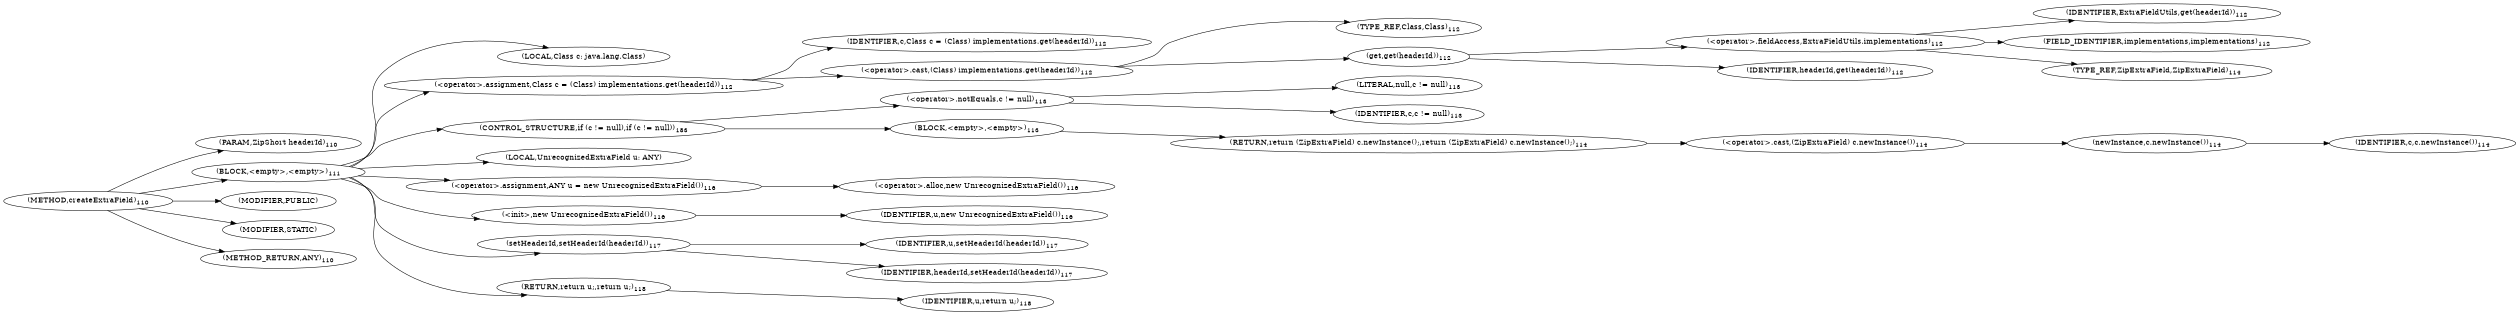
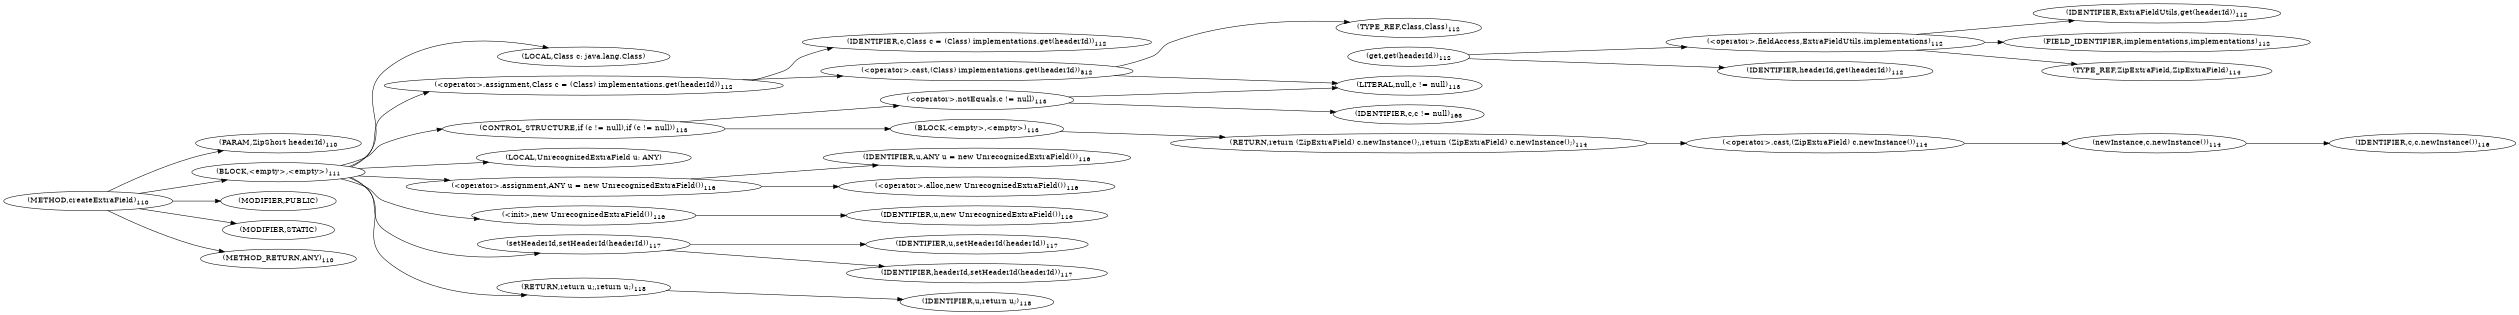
edge "(<operator>.cast,(Class) implementations.get(headerId))" -> "(get,get(headerId))": now "(<operator>.cast,(Class) implementations.get(headerId))" -> "(LITERAL,null,c != null)"
node "(<operator>.cast,(Class) implementations.get(headerId))": text "112" -> "512"
node "(IDENTIFIER,c,c != null)": text "113" -> "163"
node "(CONTROL_STRUCTURE,if (c != null),if (c != null))": text "183" -> "113"
node "(IDENTIFIER,c,c.newInstance())": text "114" -> "116"
node "(IDENTIFIER,u,ANY u = new UnrecognizedExtraField())": added
